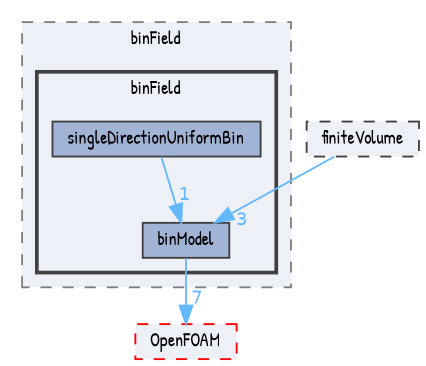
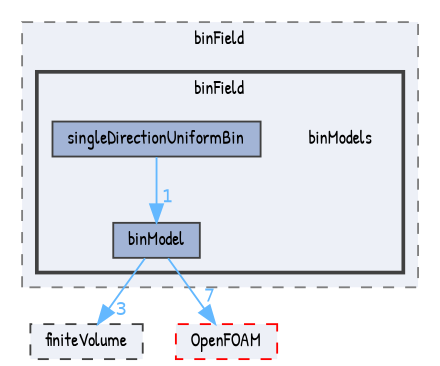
node "binModels": added
edge "finiteVolume" -> "binModel": reversed
